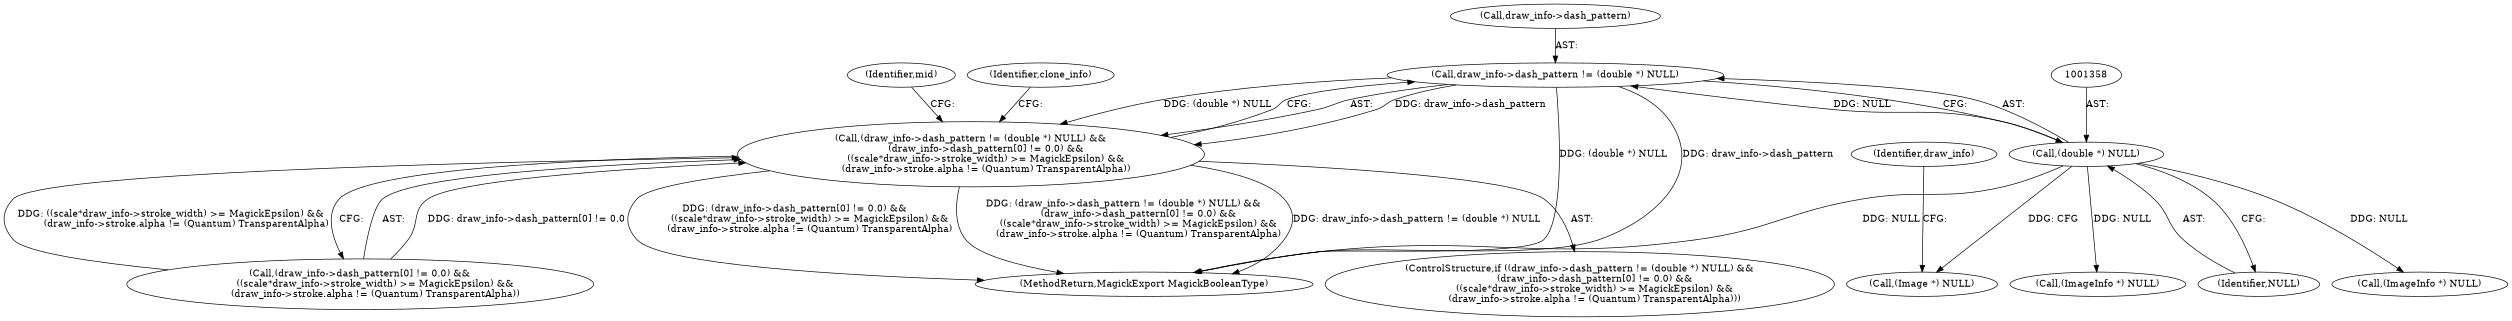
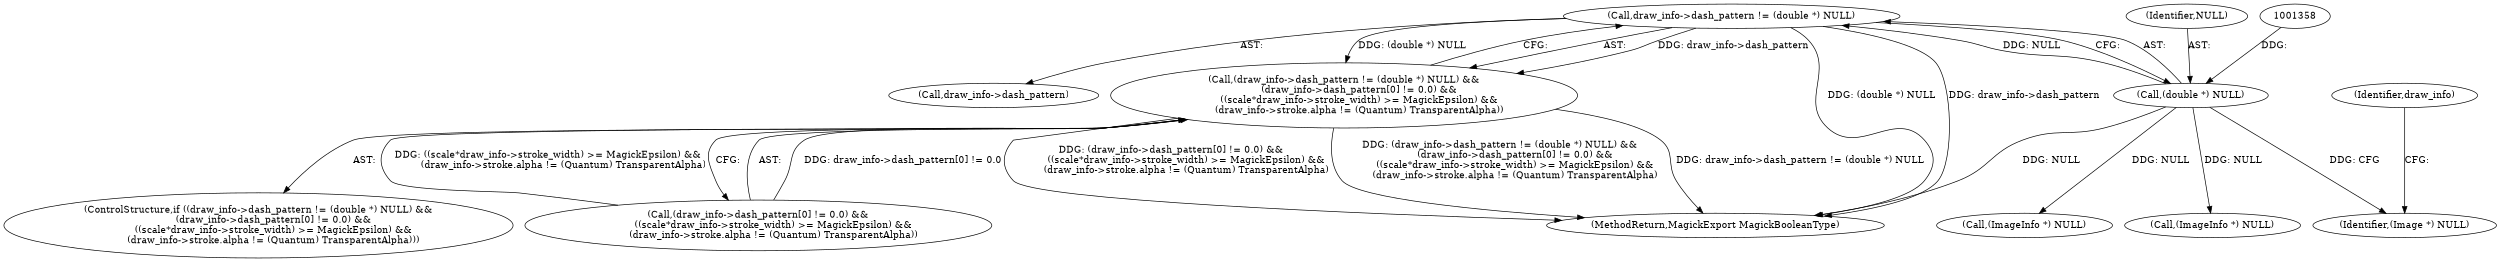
edge "(Call,draw_info->dash_pattern)" -> "(Call,draw_info->dash_pattern != (double *) NULL)": reversed
node "(Identifier,mid)": removed
node "(Identifier,clone_info)": removed
edge "1001358" -> "(Call,(double *) NULL)": label "AST: " -> "DDG: "
edge "(Call,(double *) NULL)" -> "(Identifier,NULL)": removed, label "CFG:"
node "(Call,(Image *) NULL)": label "(Call,(Image *) NULL)" -> "(Identifier,(Image *) NULL)"
